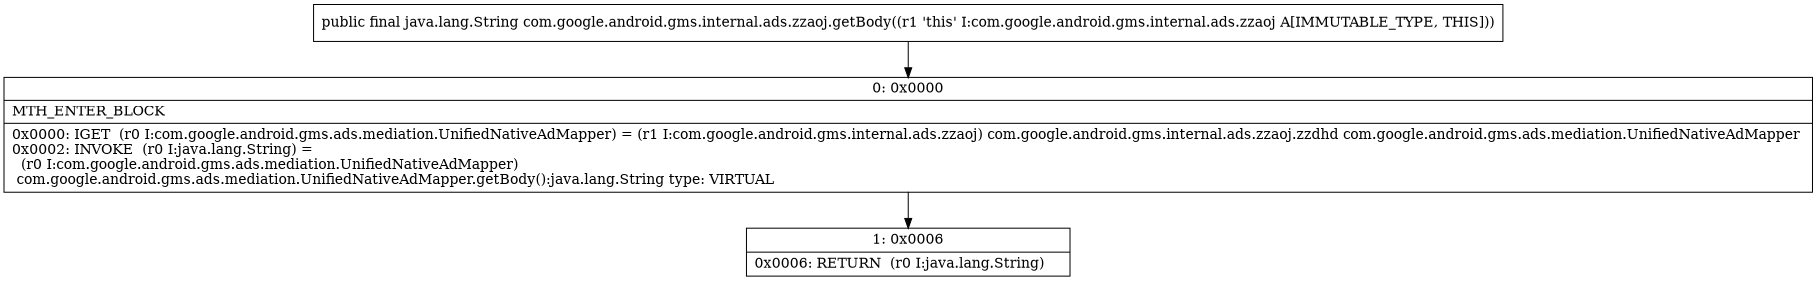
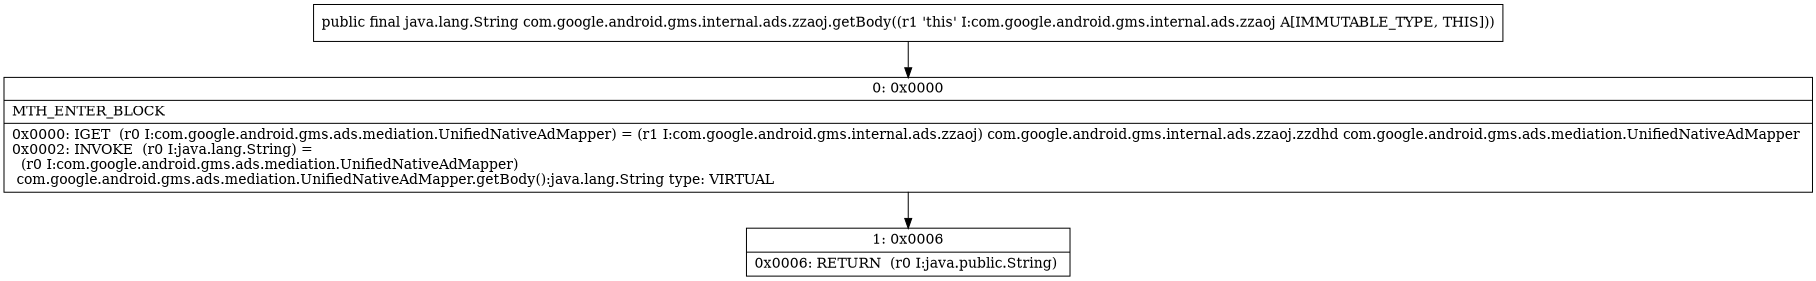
node "1: 0x0006": text "0x0006: RETURN  (r0 I:java.lang.String)" -> "0x0006: RETURN  (r0 I:java.public.String)"
